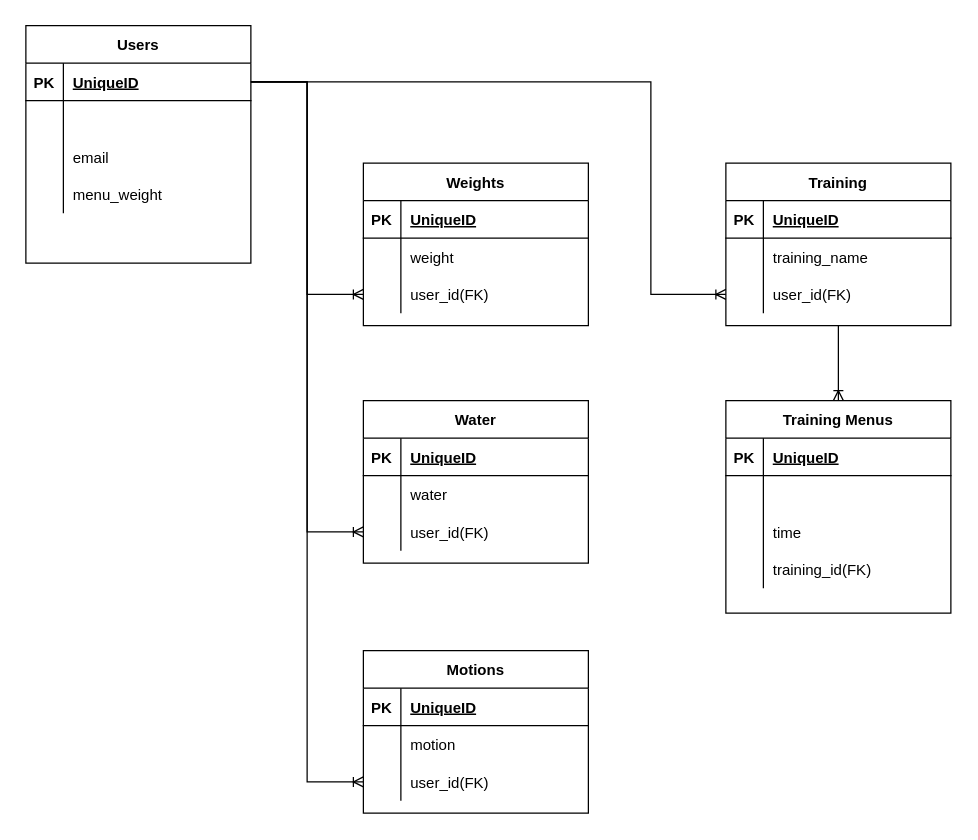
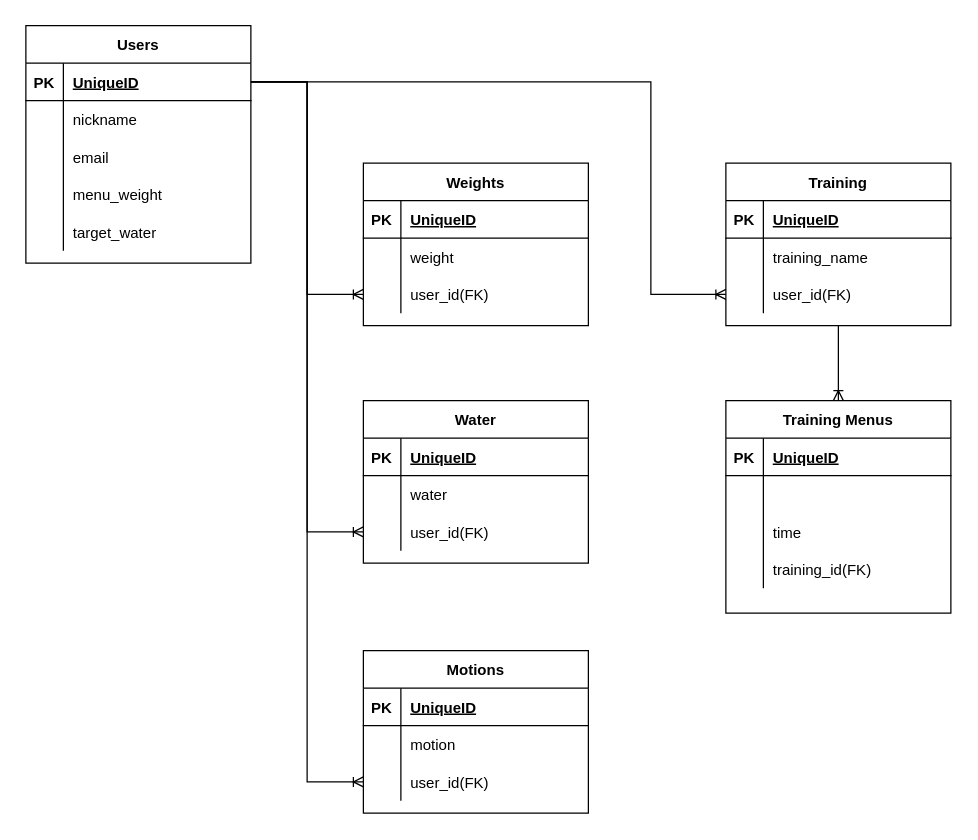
node "nickname": added
node "target_water": added
